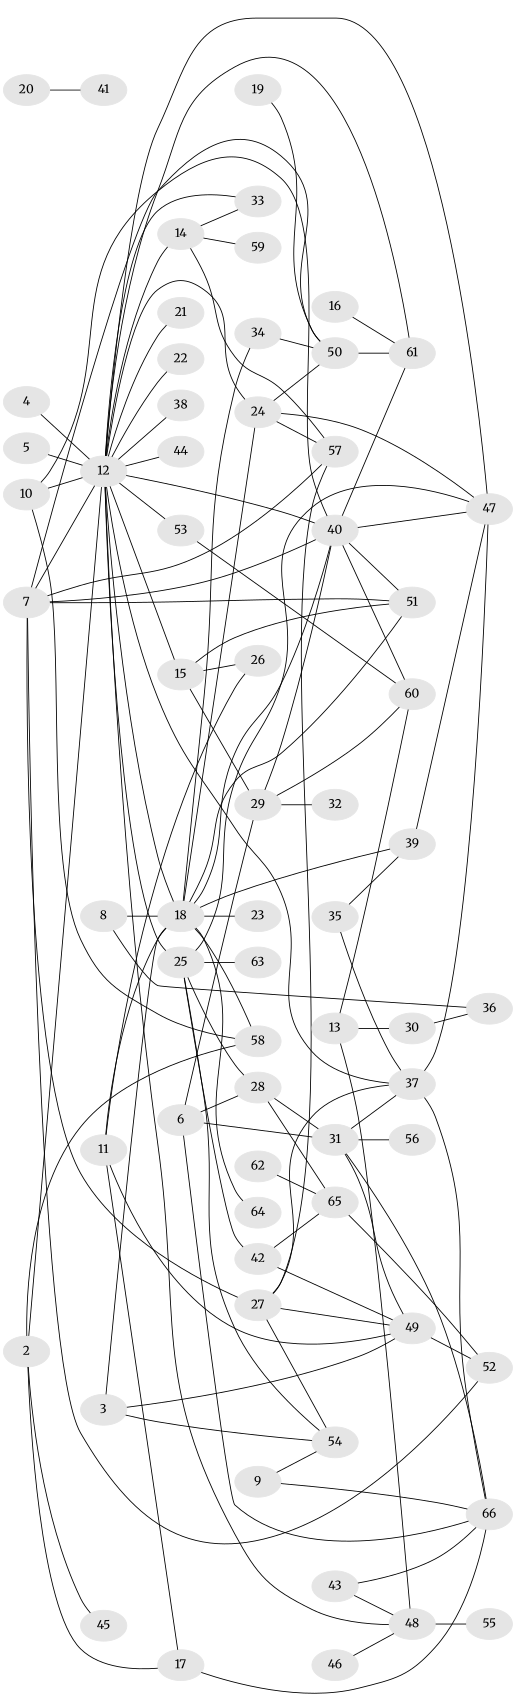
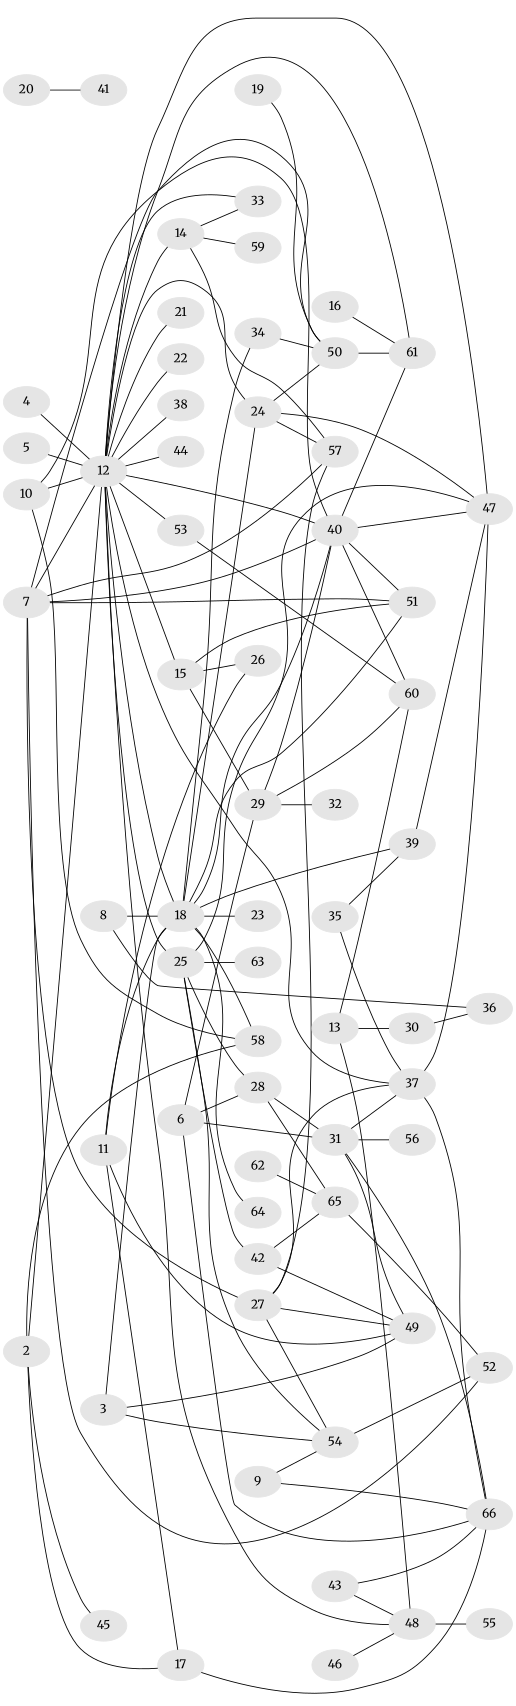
edge "49" -- "52": now "54" -- "52"
